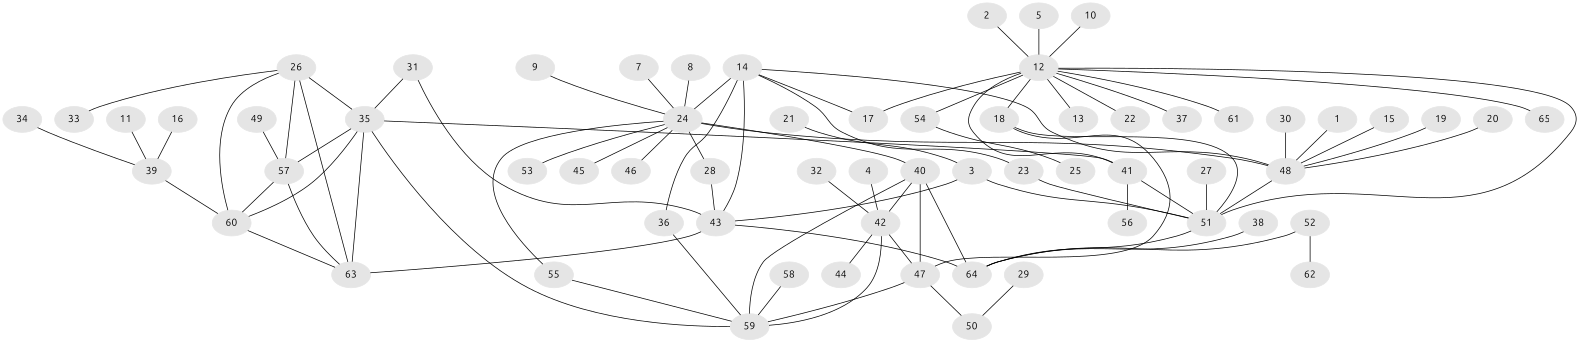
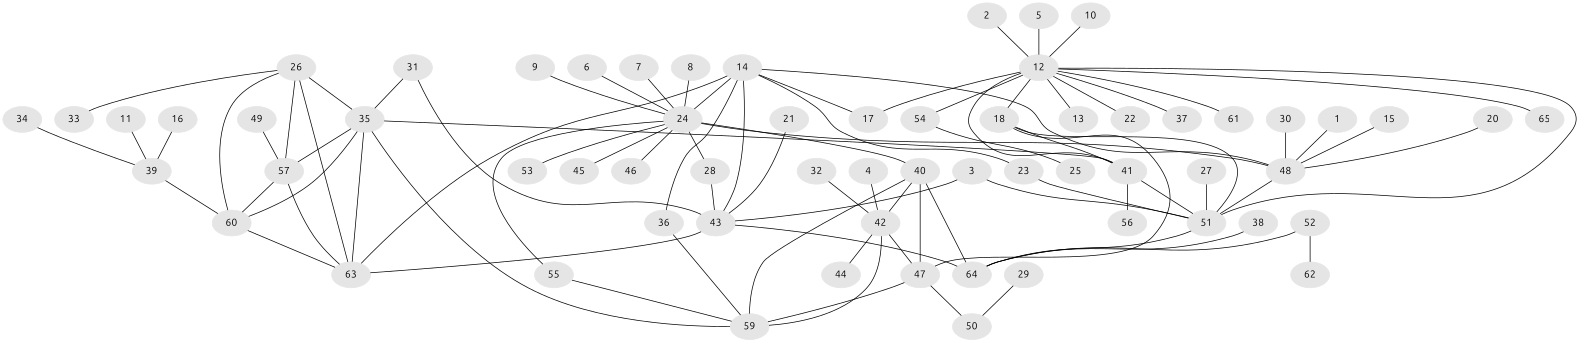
node "6": added
node "19": removed
edge "14" -- "63": added
edge "21" -- "3": now "21" -- "43"
edge "18" -- "41": added
node "58": removed
